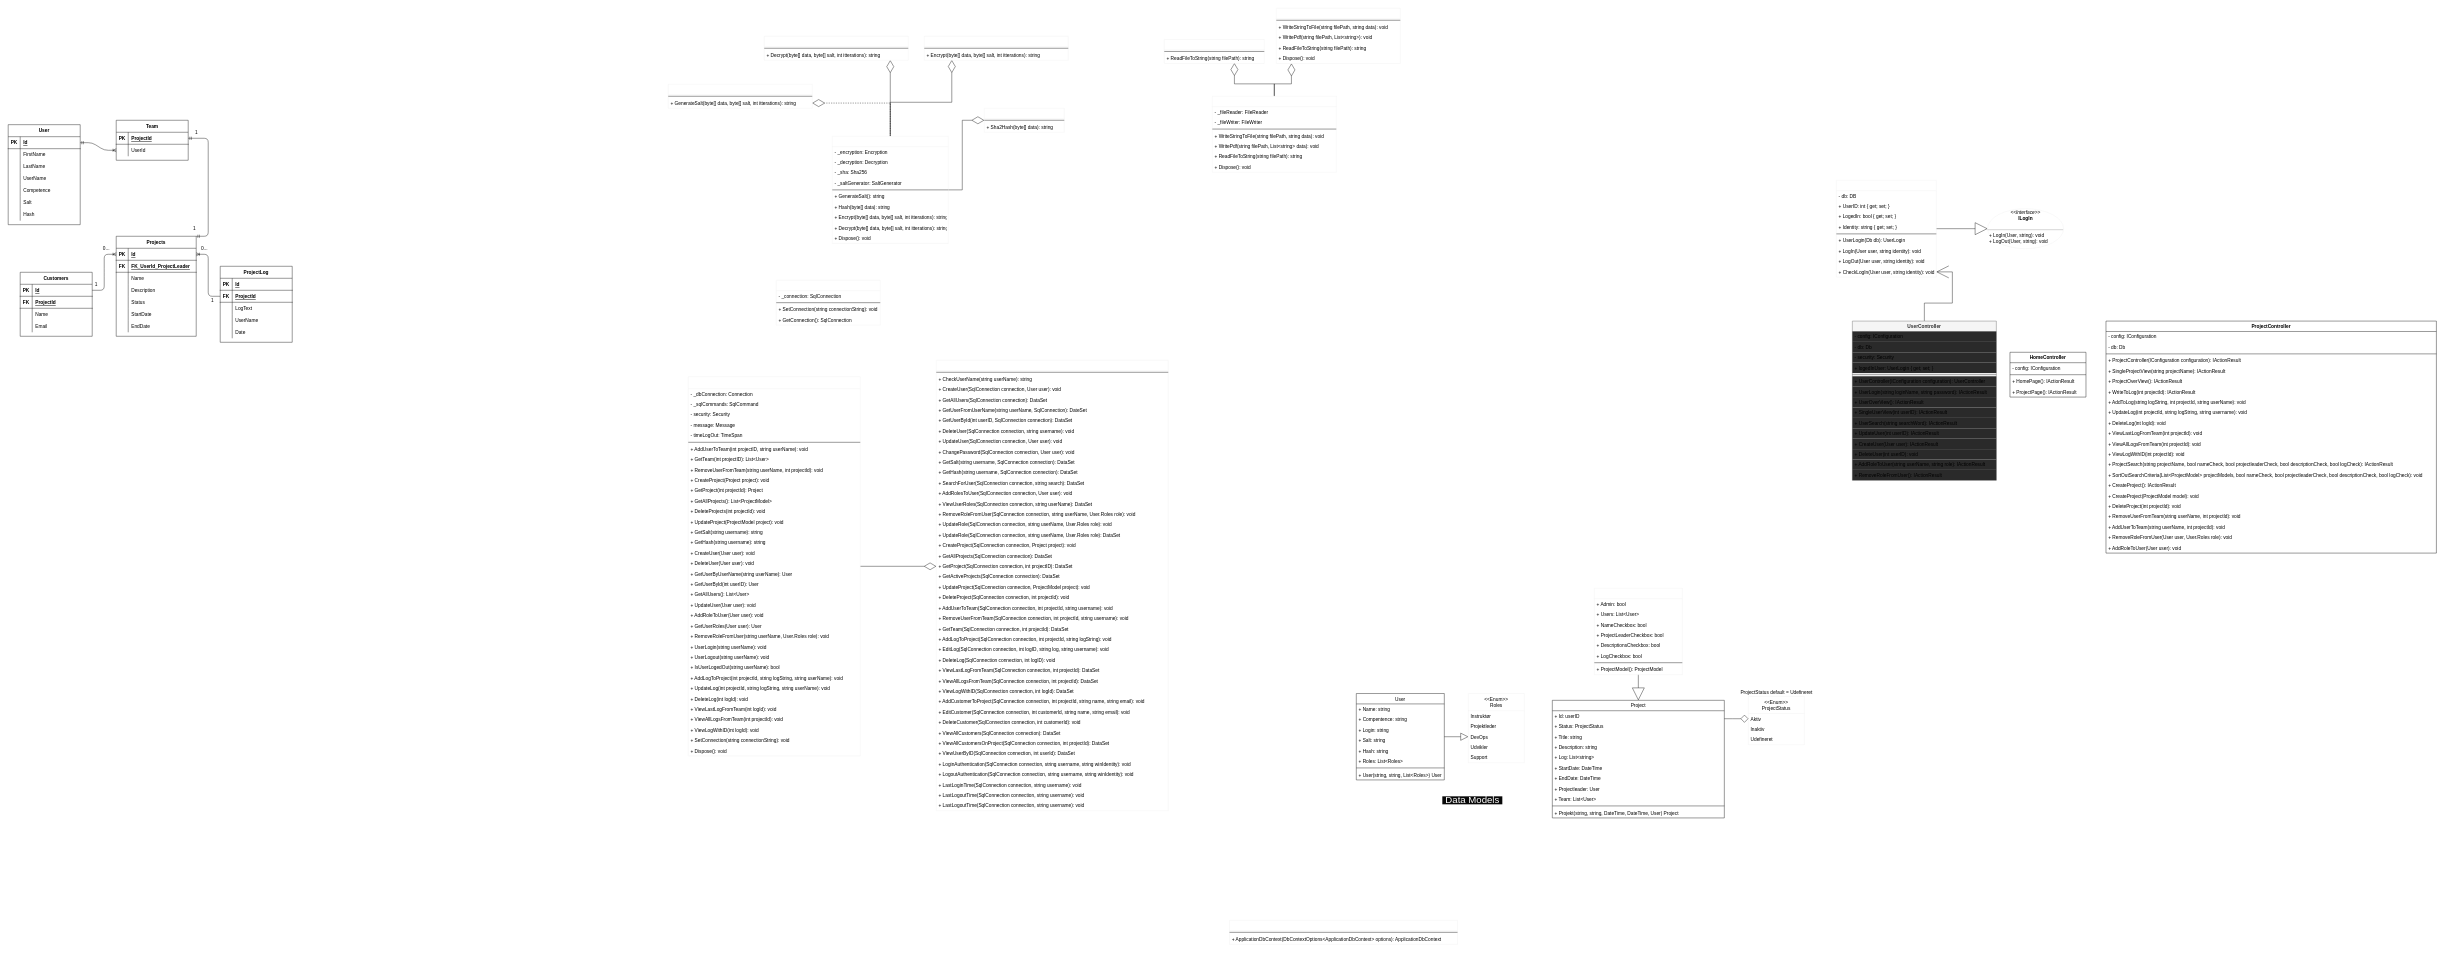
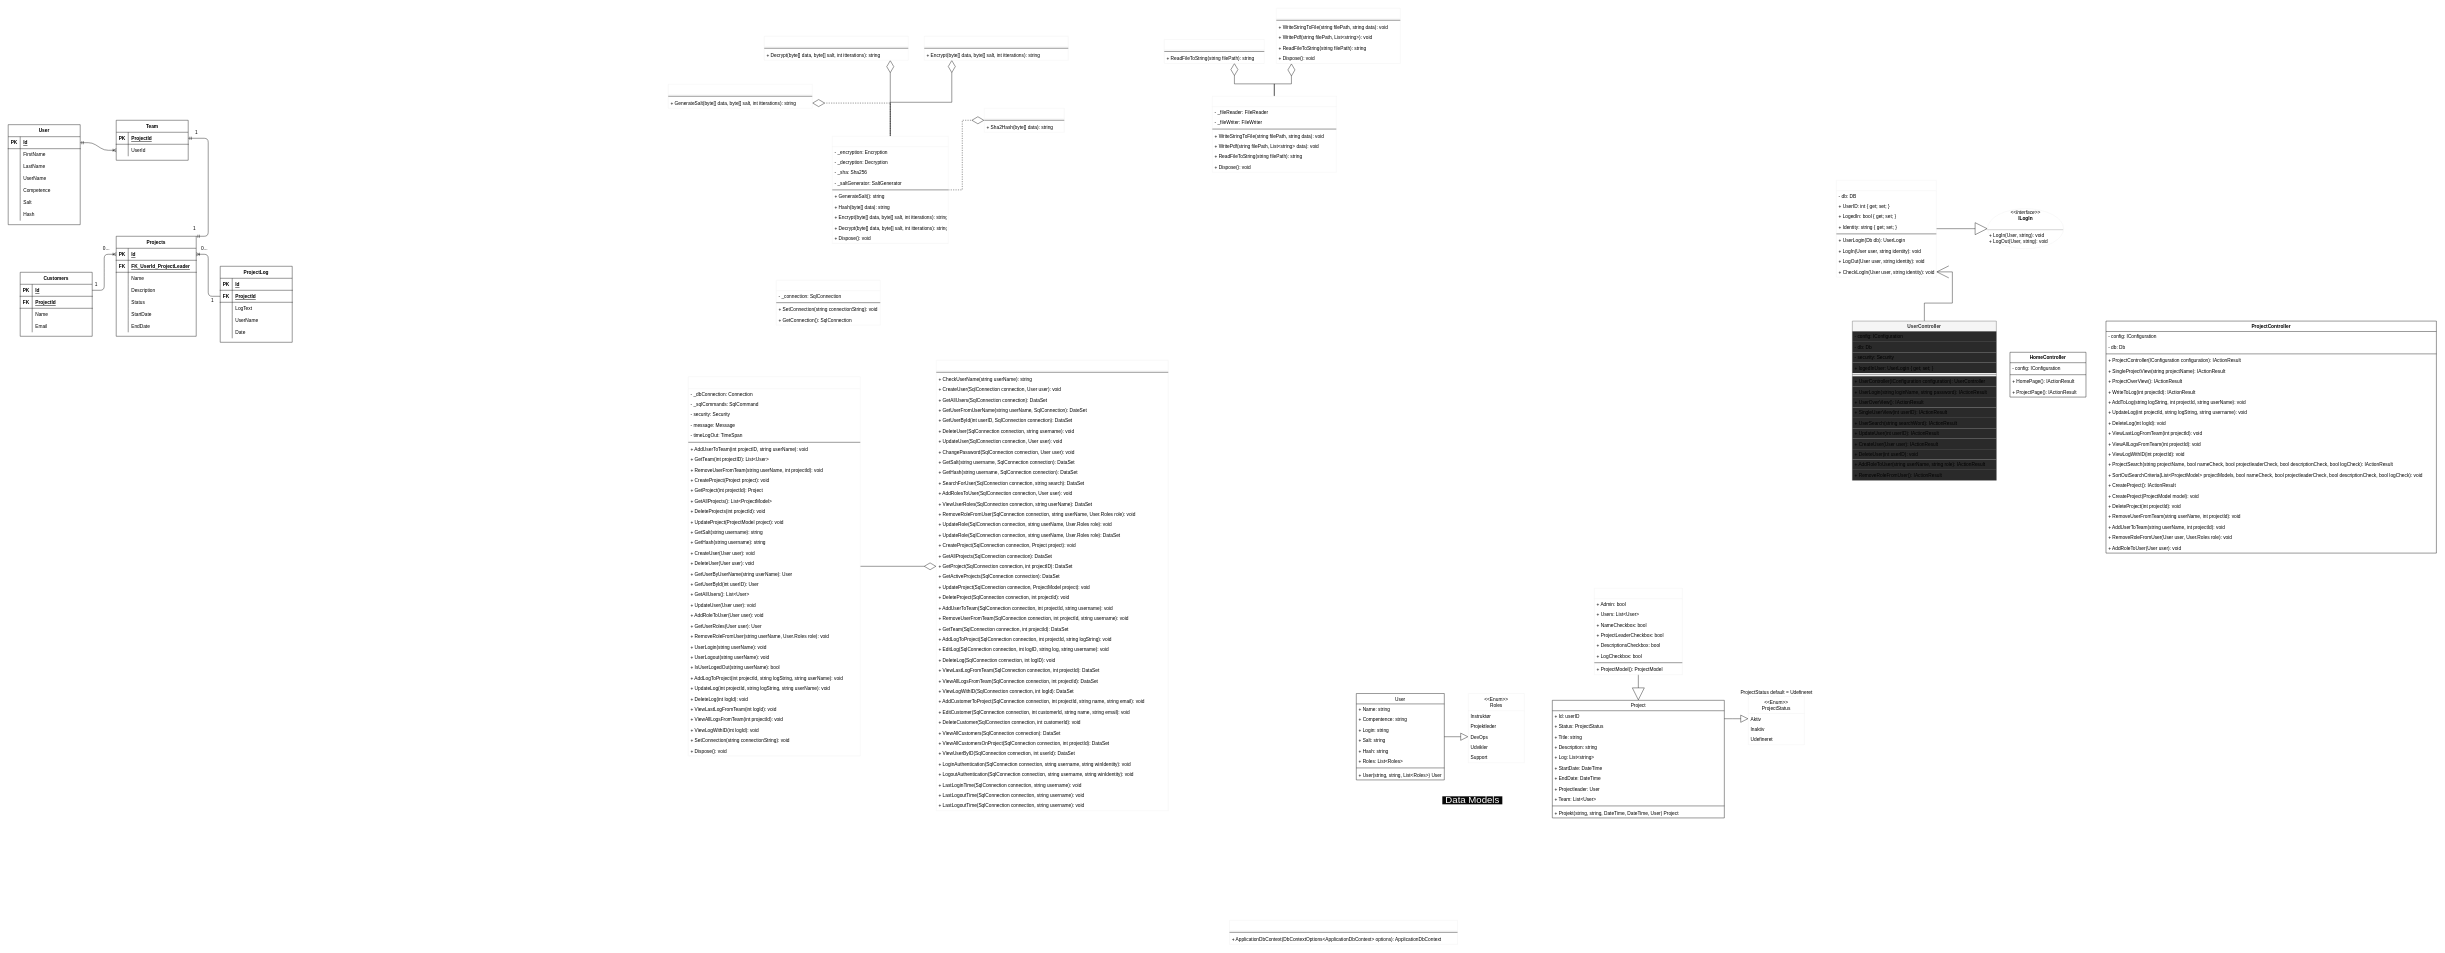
edge "Security" -> "Sha256": style solid -> dashed
edge "+ Id: userID" -> "Aktiv": arrowhead diamond -> block
